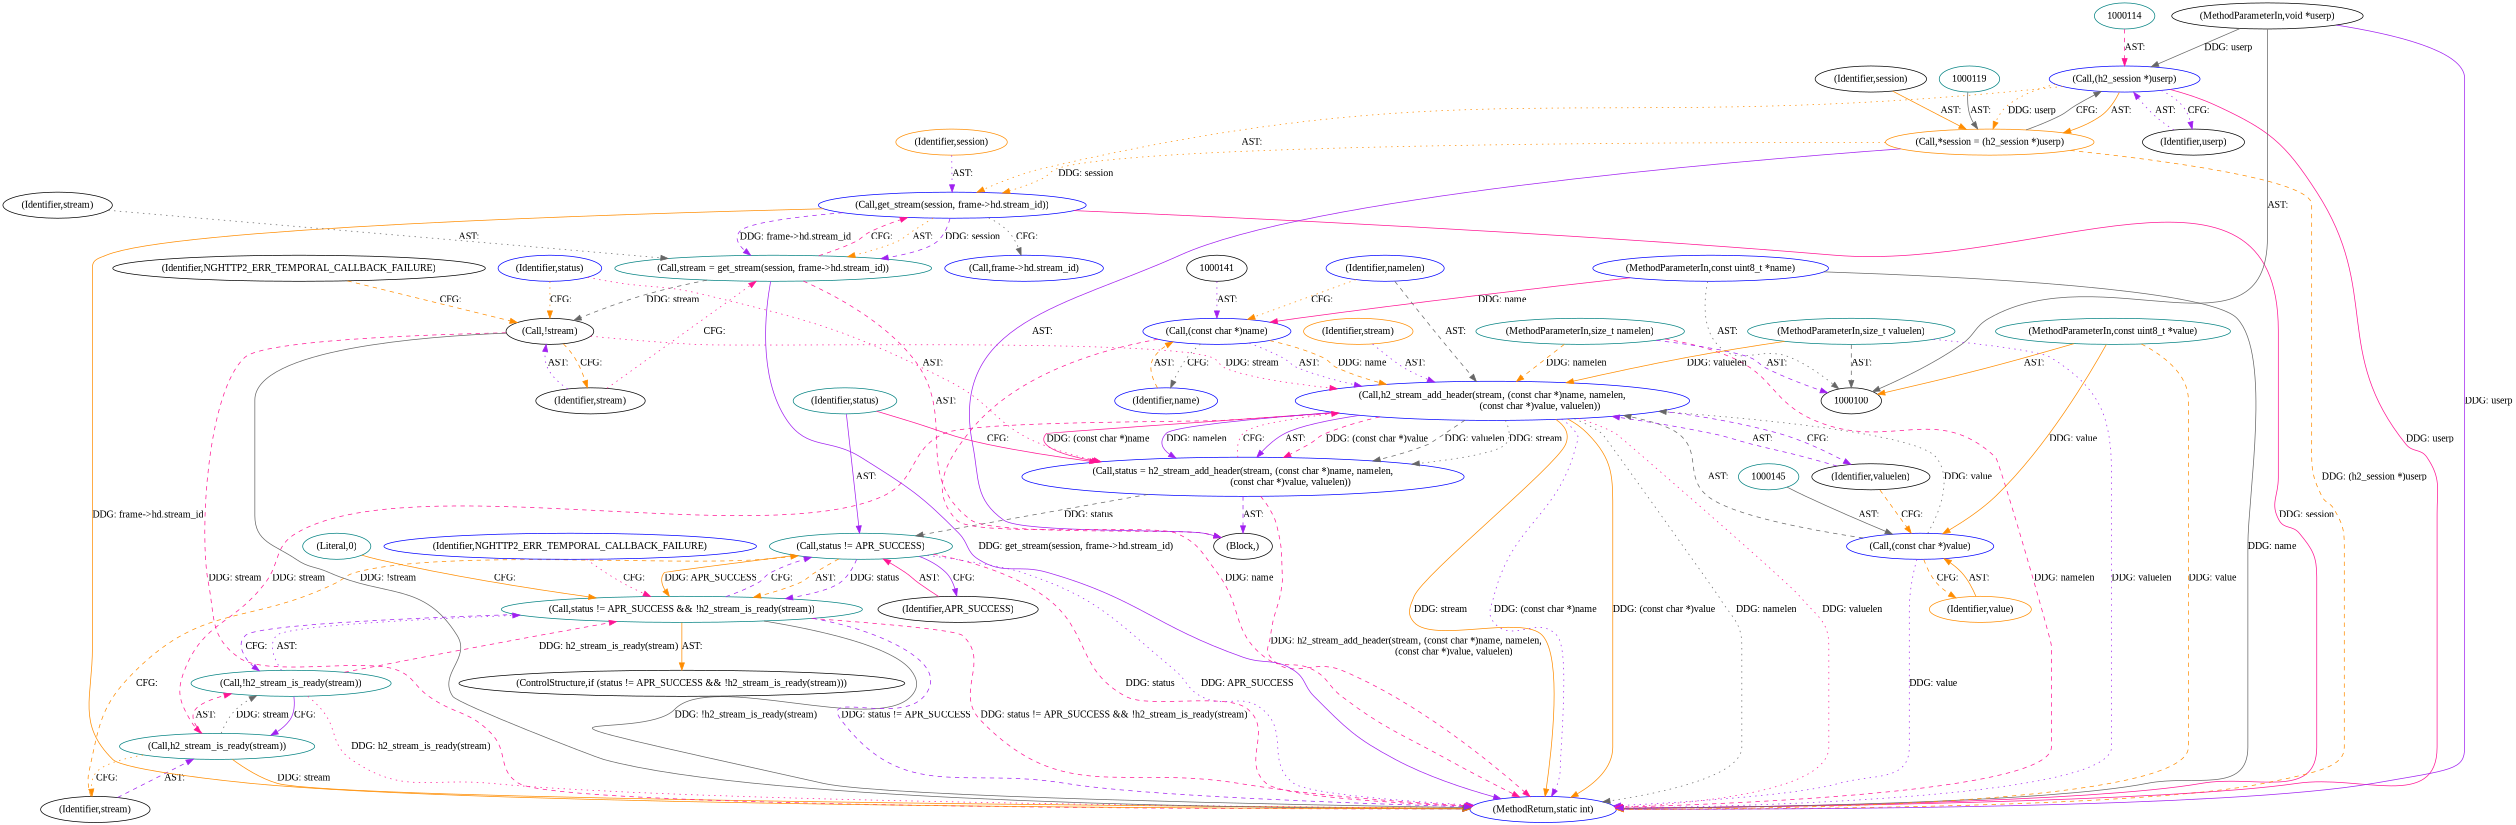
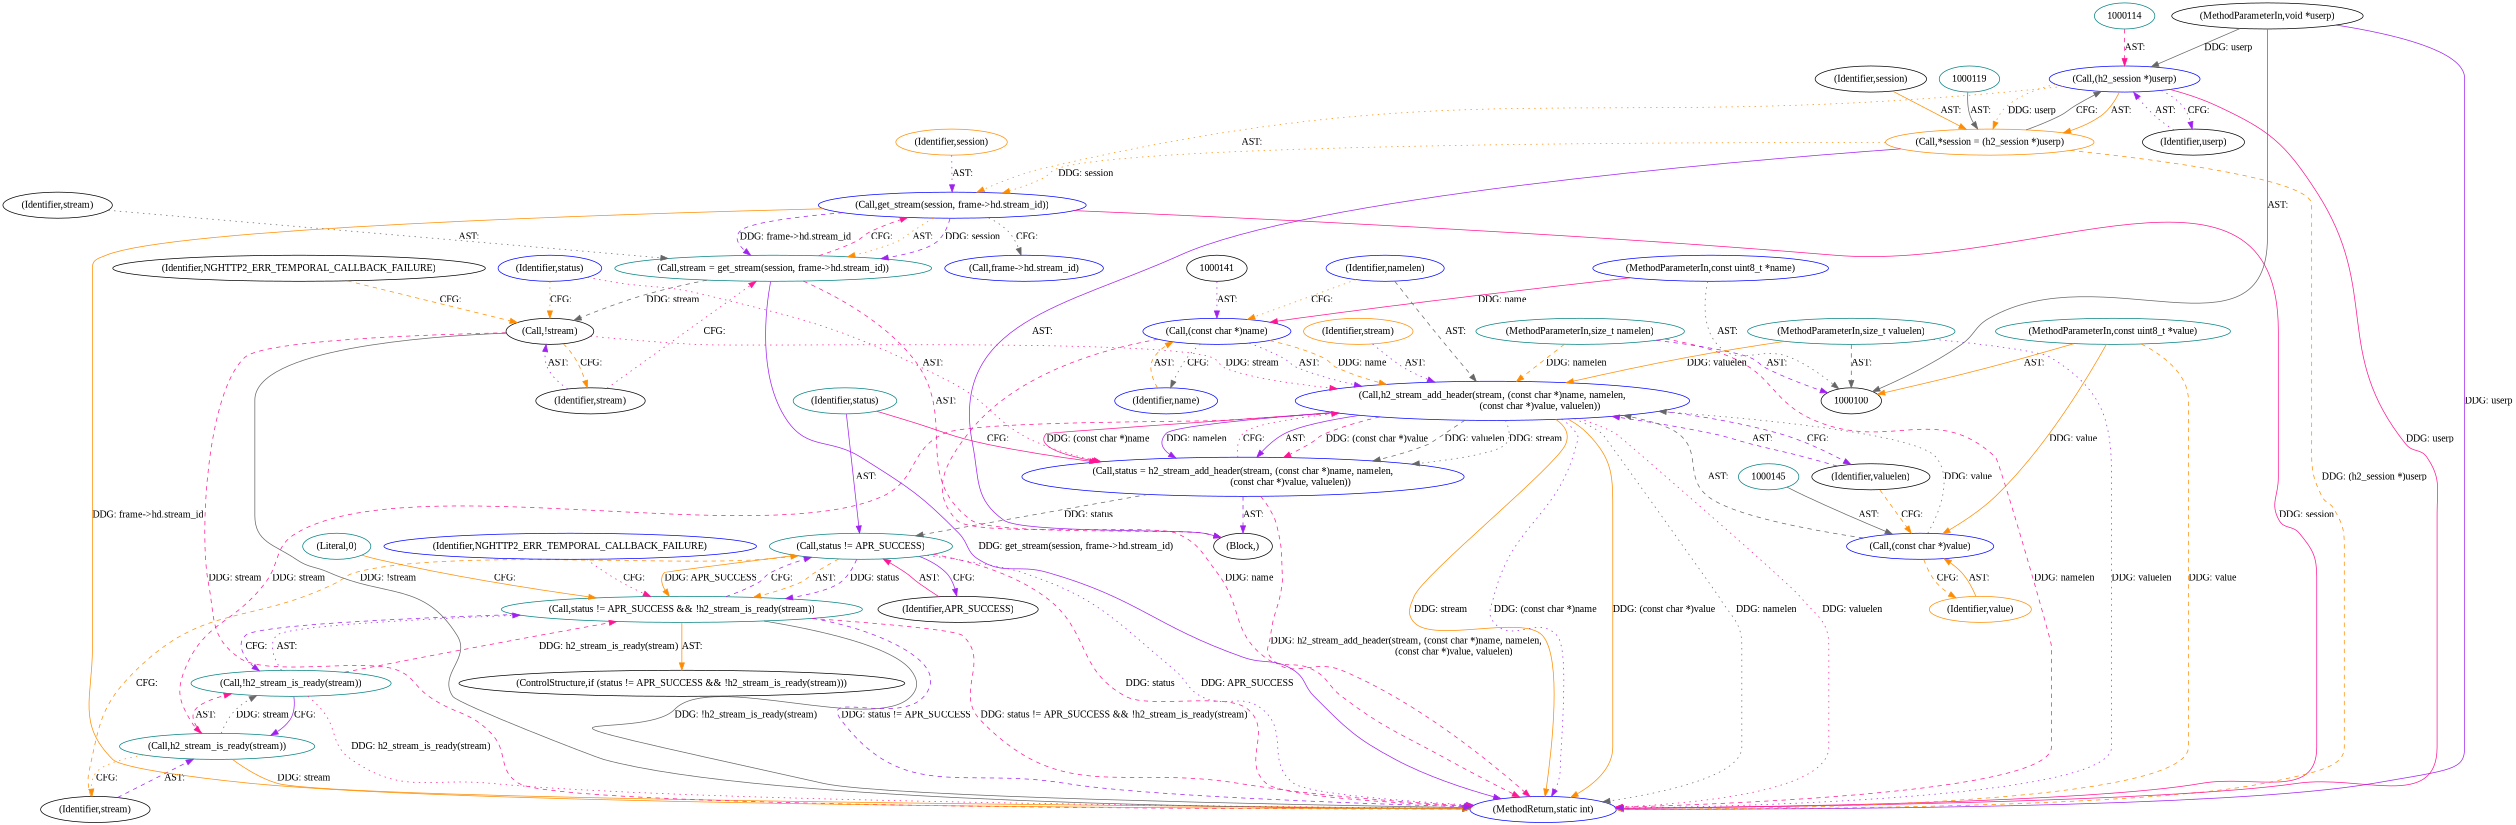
edge "(MethodParameterIn,const uint8_t *name)" -> "(MethodReturn,static int)": removed, label "DDG: name"
edge "(Call,(const char *)value)" -> "(MethodReturn,static int)": removed, label "DDG: value"
